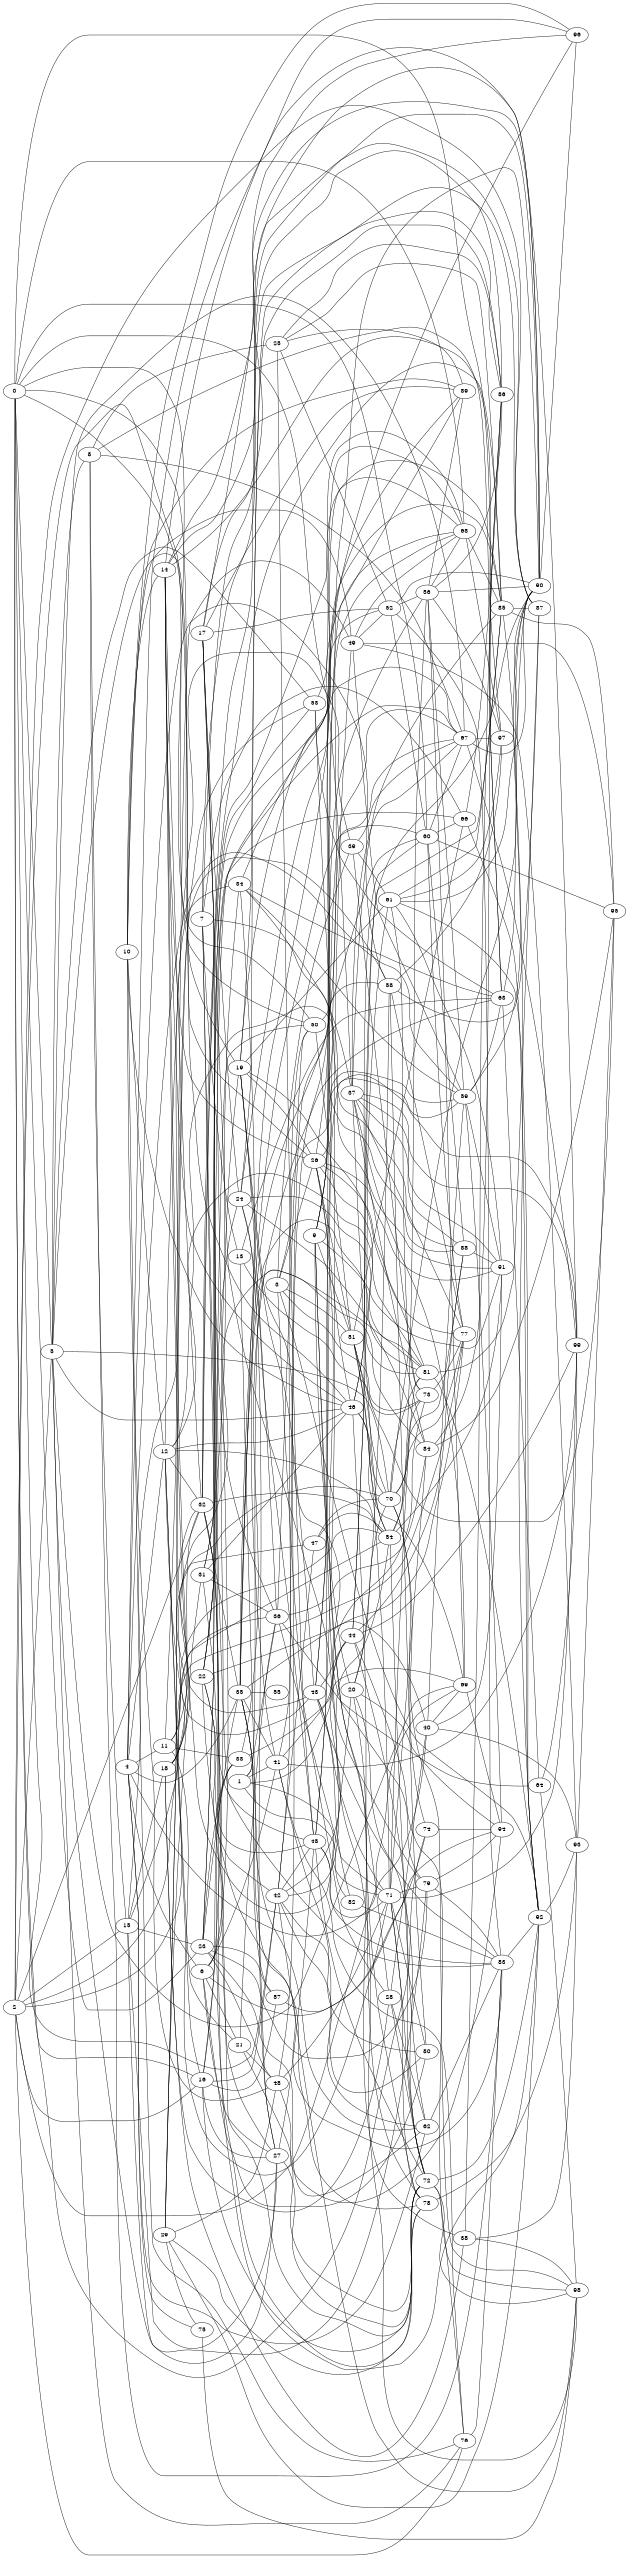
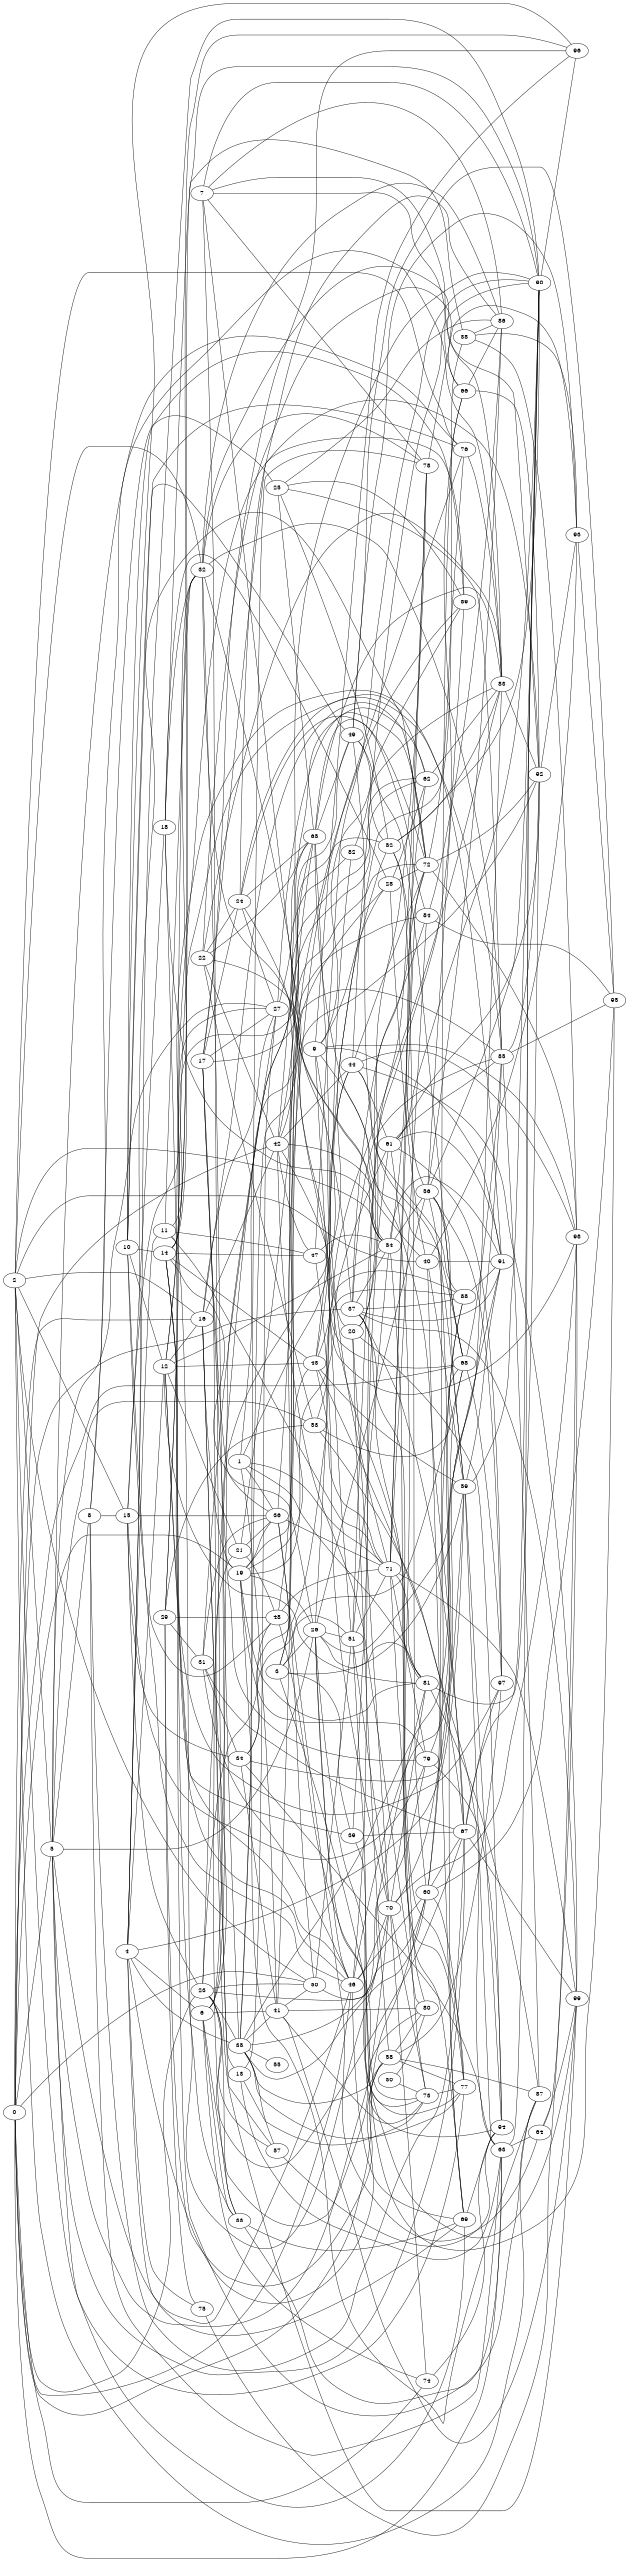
edge "90" -- "70": now "90" -- "47"
edge "84" -- "18": removed
edge "14" -- "20": now "14" -- "47"
node "45": label "45" -> "65"
node "30": added
